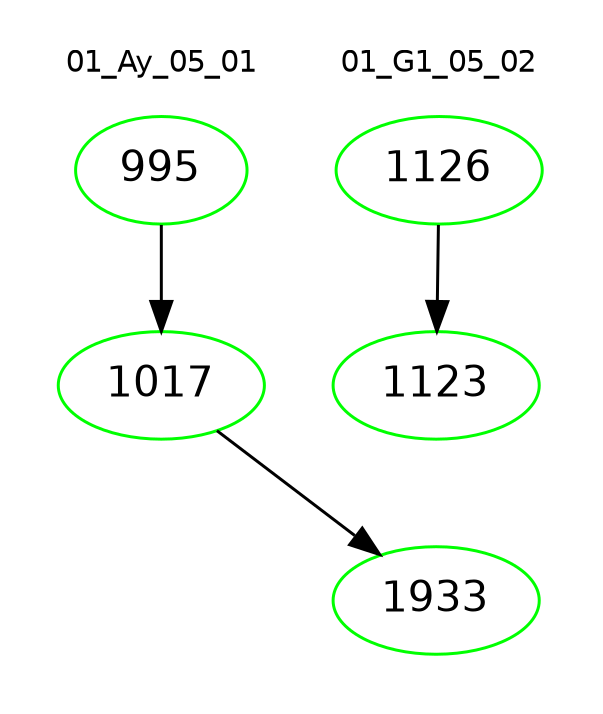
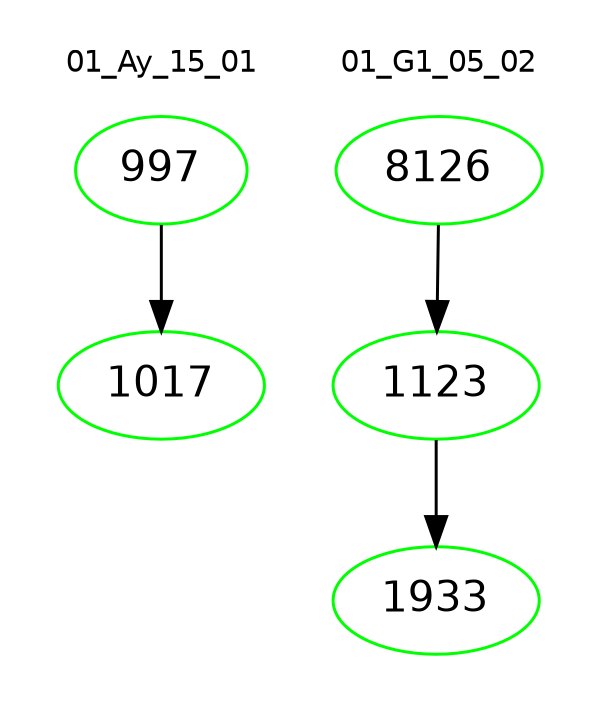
cluster "01_Ay_05_01": label "01_Ay_05_01" -> "01_Ay_15_01"
node "995": label "995" -> "997"
node "1126": label "1126" -> "8126"
edge "1017" -> "1933": now "1123" -> "1933"
